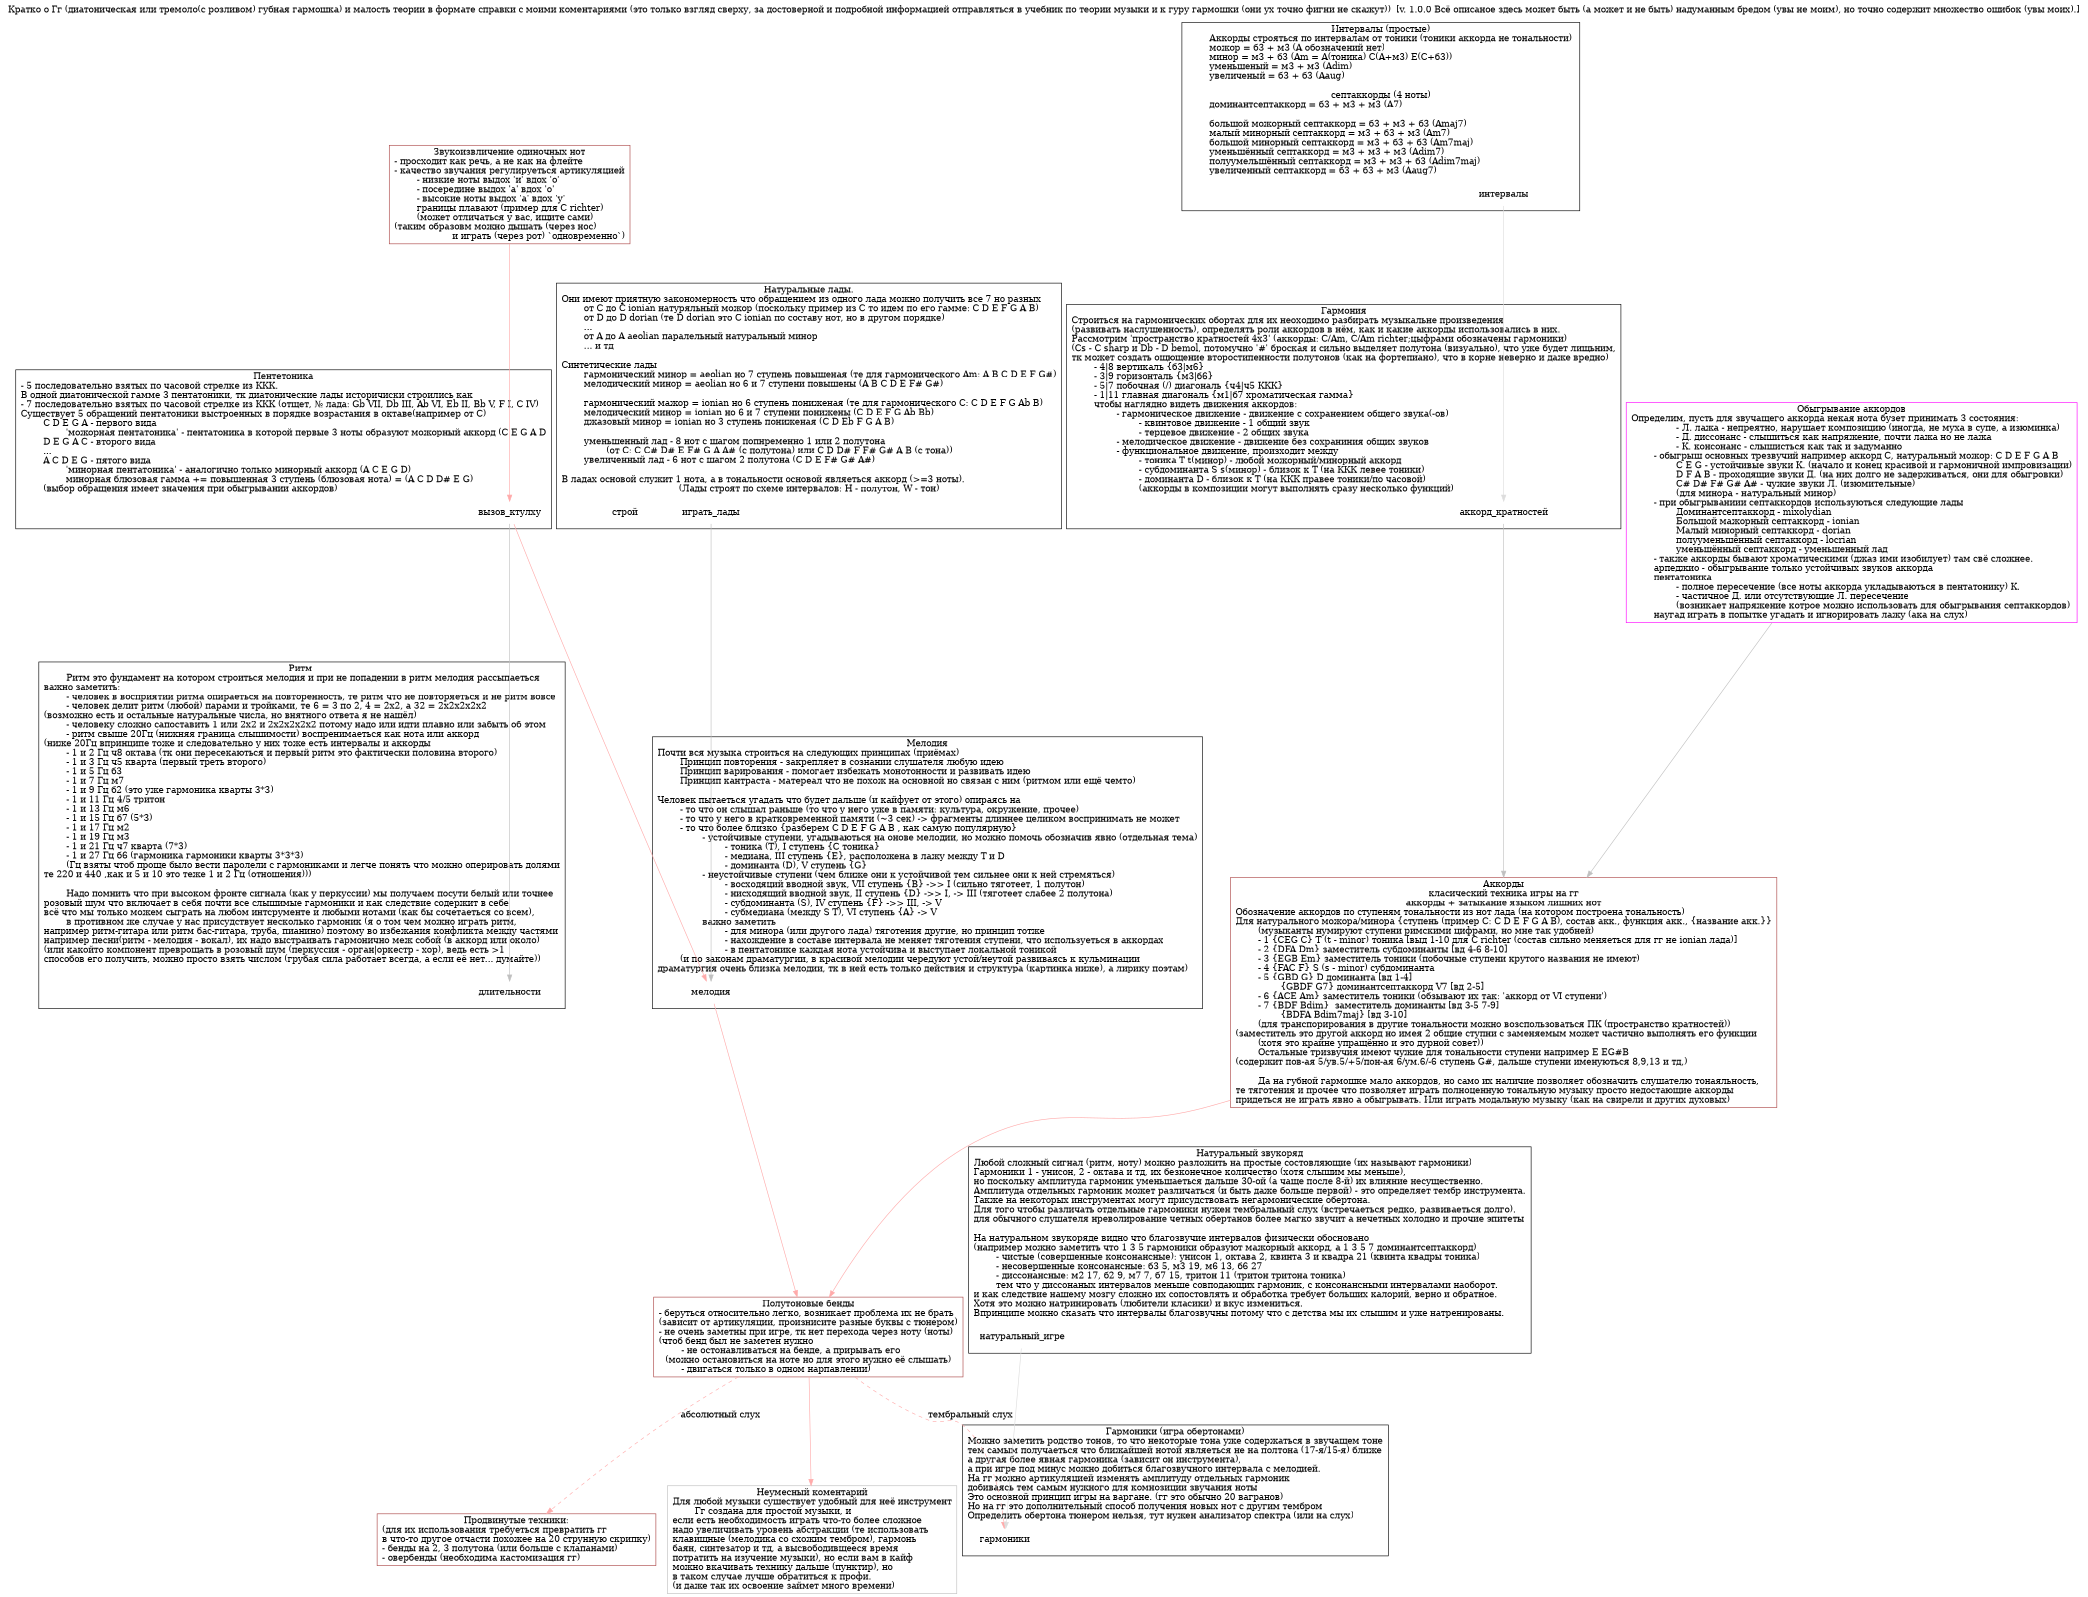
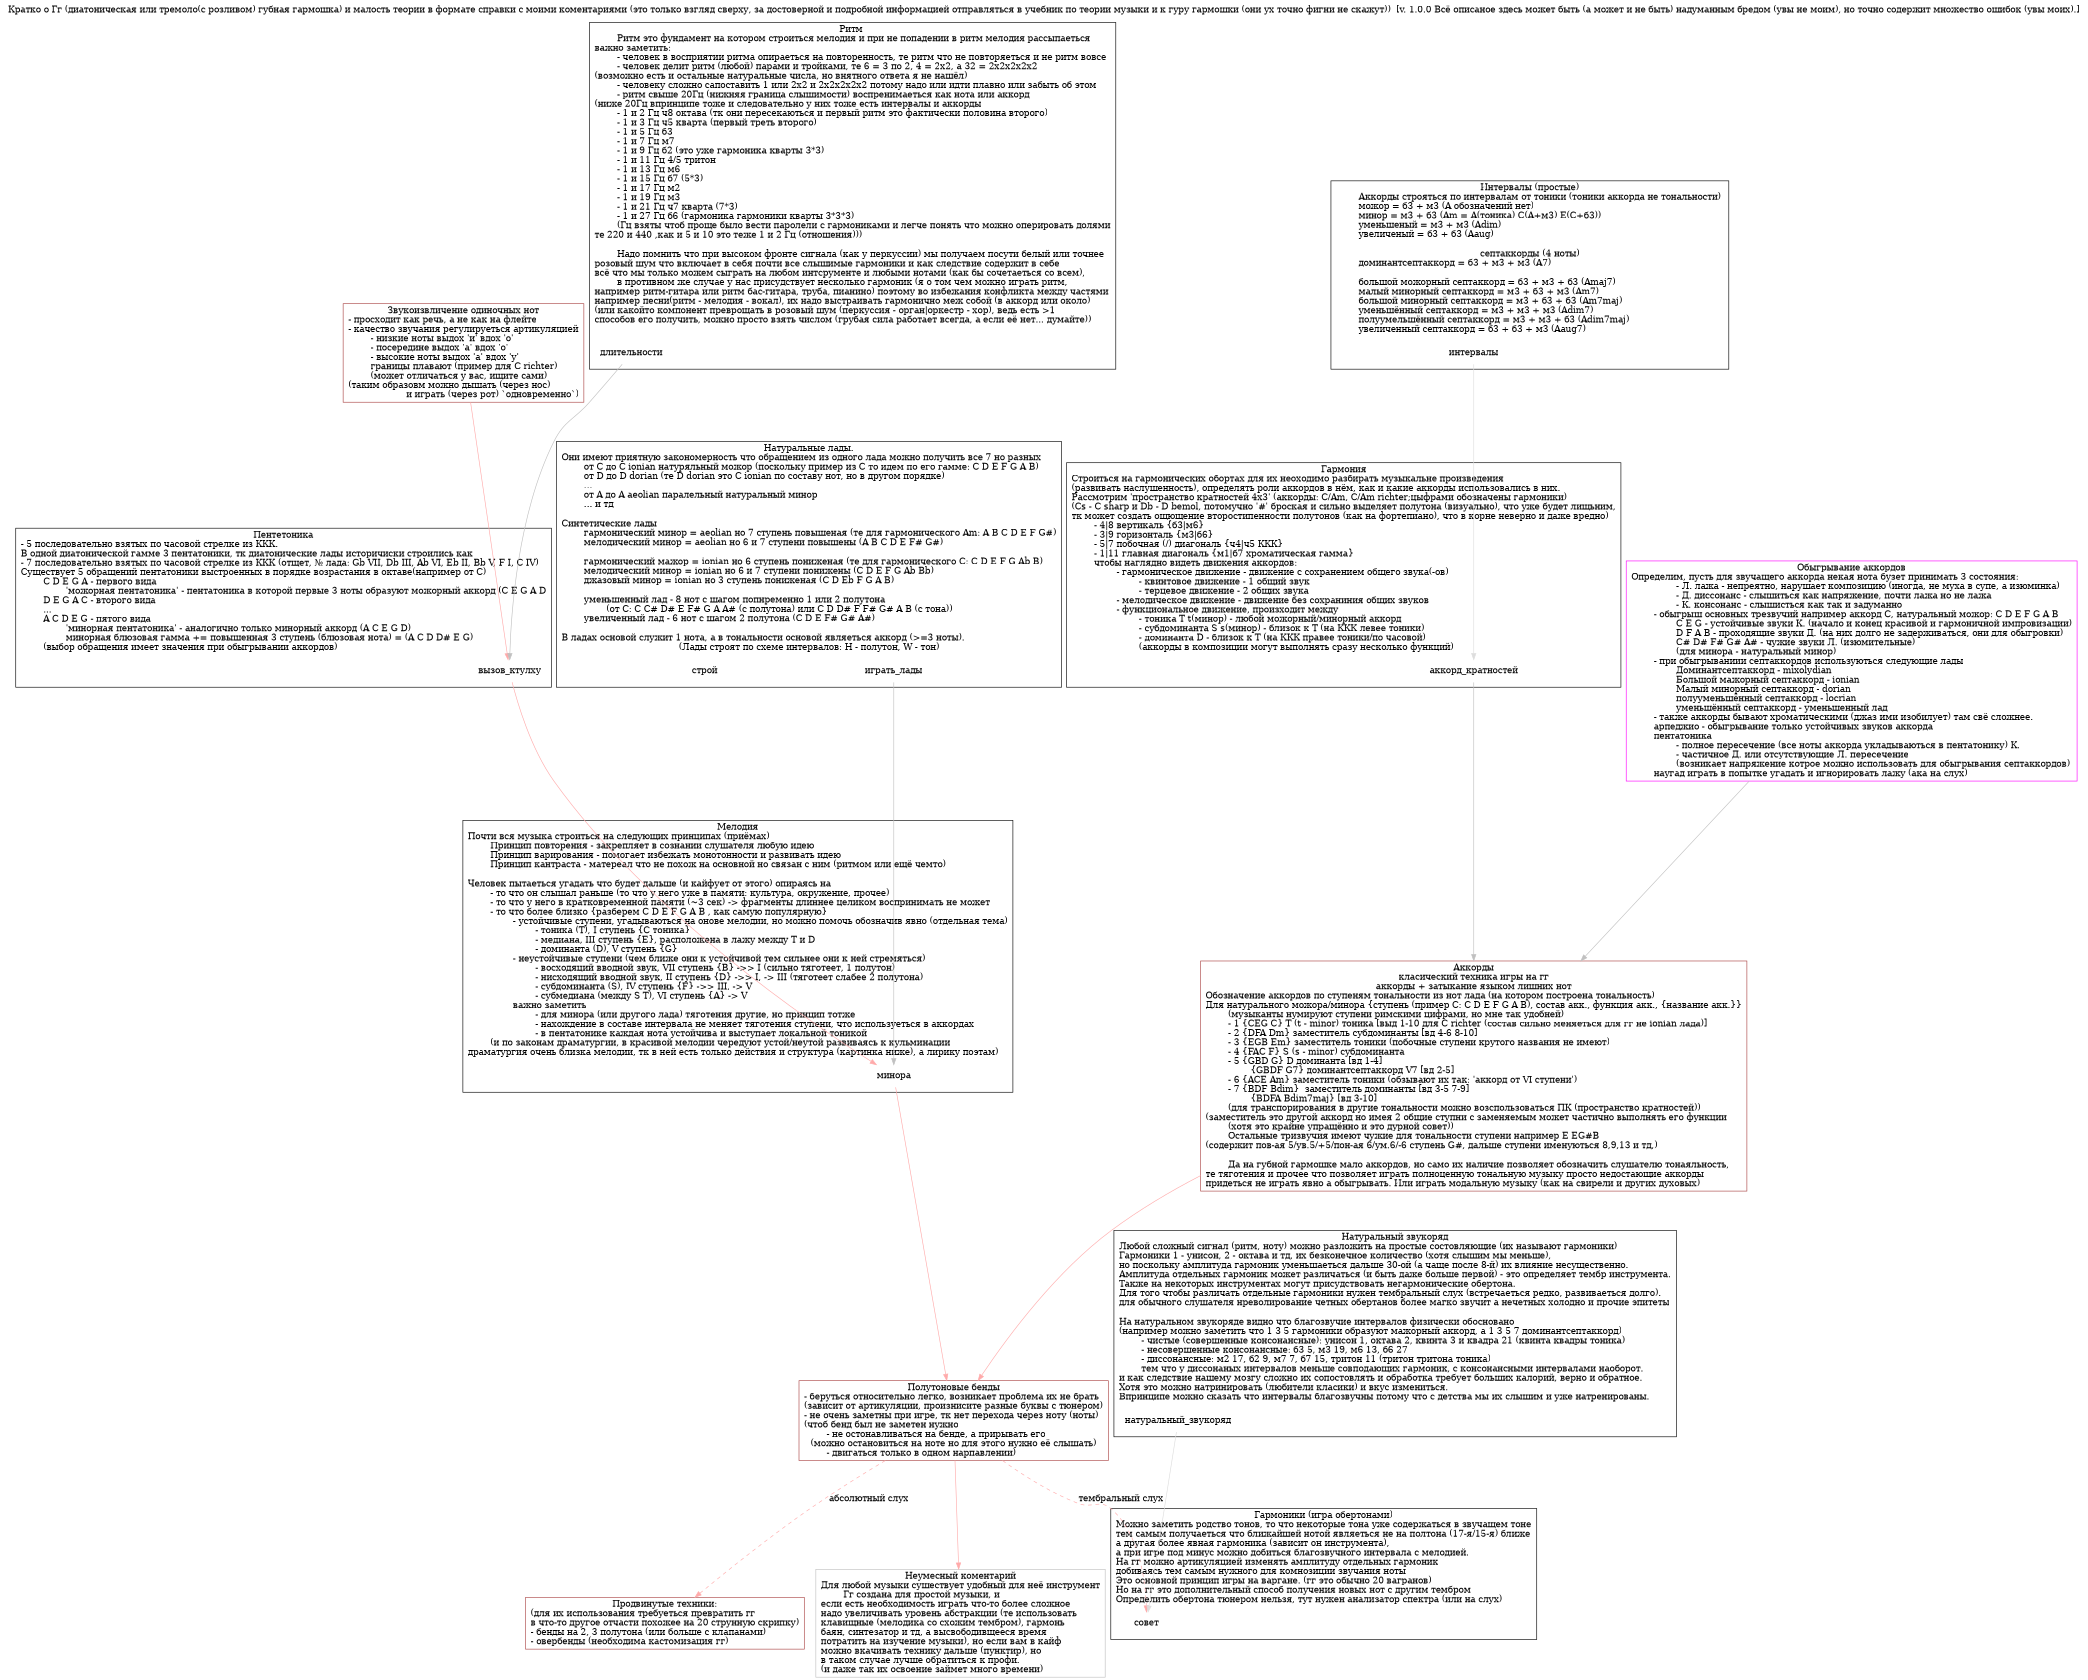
edge "вызов_ктулху" -> "длительности": reversed
node "мелодия": label "мелодия" -> "минора"
node "натуральный_игре": label "натуральный_игре" -> "натуральный_звукоряд"
node "гармоники": label "гармоники" -> "совет"
